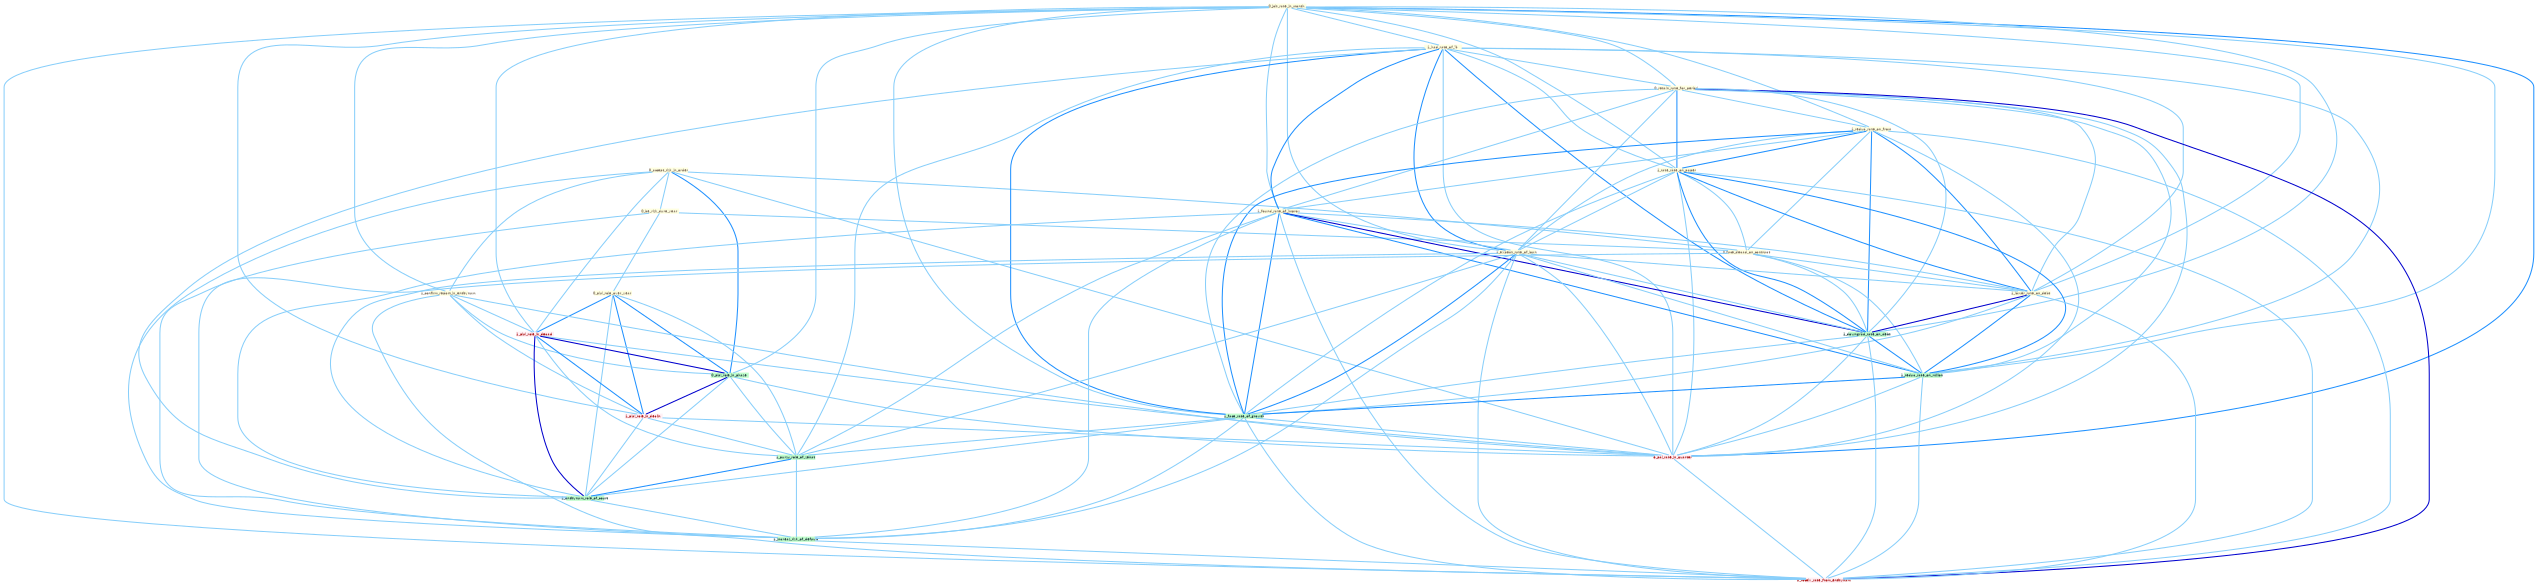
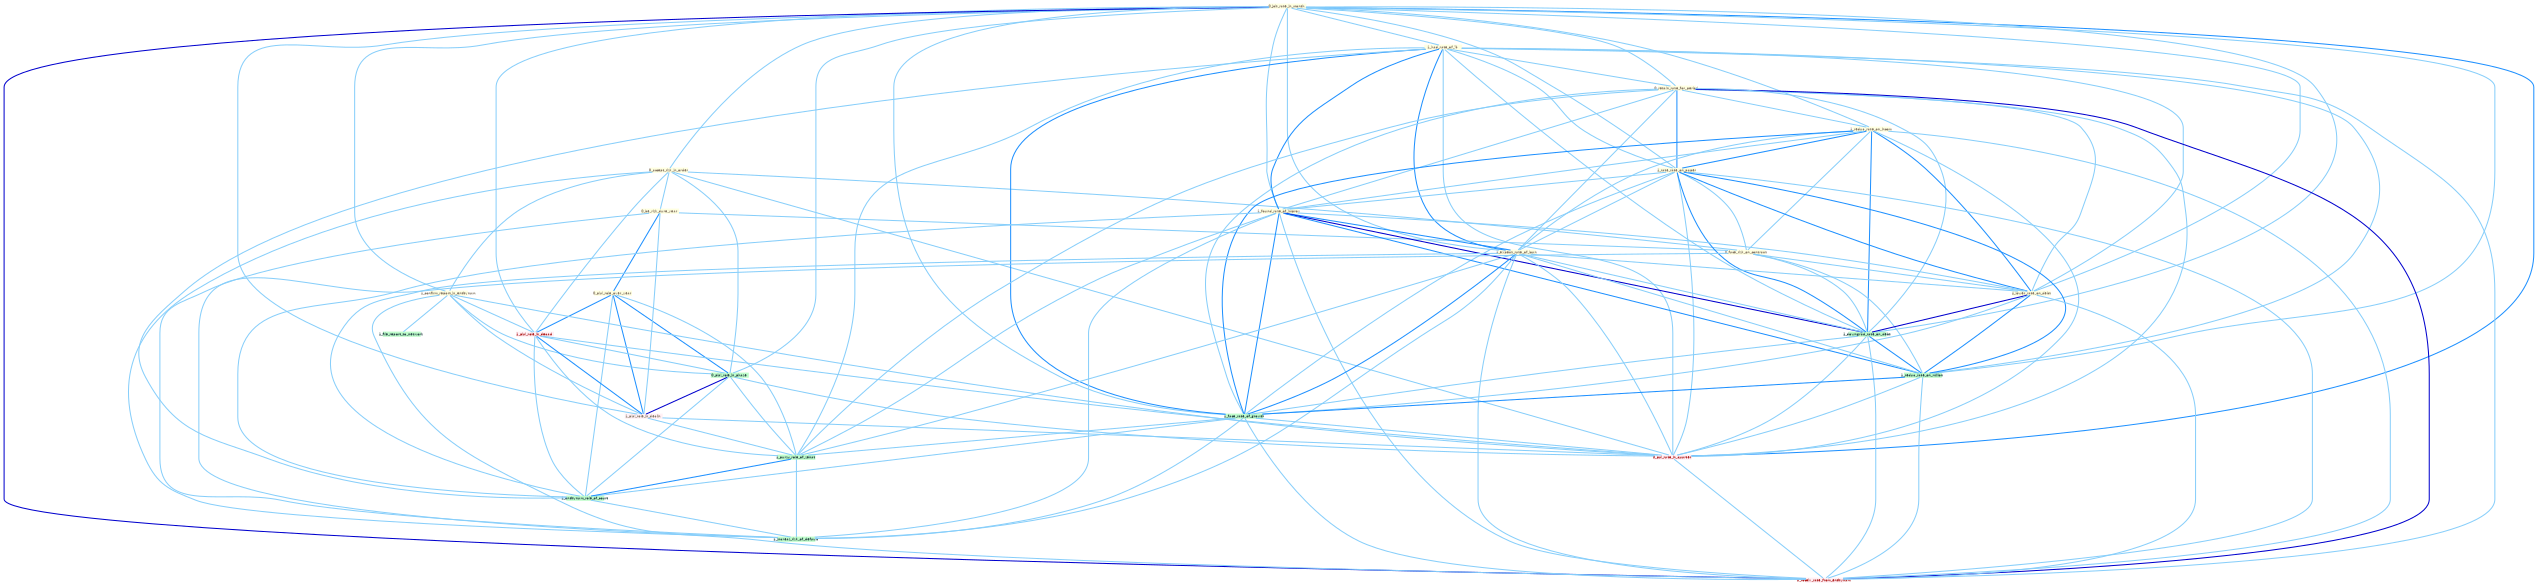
edge "0_jolt_rate_in_month" -- "0_accept_risk_in_order": added
node "1_reduc_rate_on_from": label "1_reduc_rate_on_from" -> "1_reduc_rate_on_incom"
edge "0_retain_rate_for_period" -- "1_reduc_rate_on_million": now "0_retain_rate_for_period" -- "1_pursu_role_of_senat"
edge "1_rate_rate_on_paper" -- "1_found_rate_of_improv": added
edge "1_had_rate_of_%" -- "1_downgrad_rate_on_debt": color #1e90ff -> #87cefa
edge "1_found_rate_of_improv" -- "1_expect_rate_of_loan": color #87cefa -> #1e90ff
edge "0_be_risk_dure_year" -- "0_plai_role_over_year": color #87cefa -> #1e90ff
node "0_face_decad_on_contract": label "0_face_decad_on_contract" -> "0_face_risk_on_contract"
edge "0_accept_risk_in_order" -- "0_plai_role_in_phase": color #1e90ff -> #87cefa
node "1_lower_rate_on_debt": label "1_lower_rate_on_debt" -> "4_lower_rate_on_debt"
node "1_file_report_to_network": added
edge "1_plai_role_in_decad" -- "0_plai_role_in_phase": color #0000cd -> #87cefa
node "1_plai_role_in_declin": fontcolor #b22222 -> #8b7d6b
edge "1_plai_role_in_decad" -- "1_entitynam_role_of_court": color #0000cd -> #87cefa
edge "1_plai_role_in_declin" -- "1_entitynam_role_of_court": now "1_plai_role_in_declin" -- "0_be_risk_dure_year"
node "6_pai_rate_in_quarter": label "6_pai_rate_in_quarter" -> "0_pai_rate_in_quarter"
edge "0_jolt_rate_in_month" -- "0_receiv_rate_from_entitynam": color #87cefa -> #0000cd
edge "1_increas_risk_of_default" -- "0_receiv_rate_from_entitynam": now "1_had_rate_of_%" -- "0_receiv_rate_from_entitynam"
